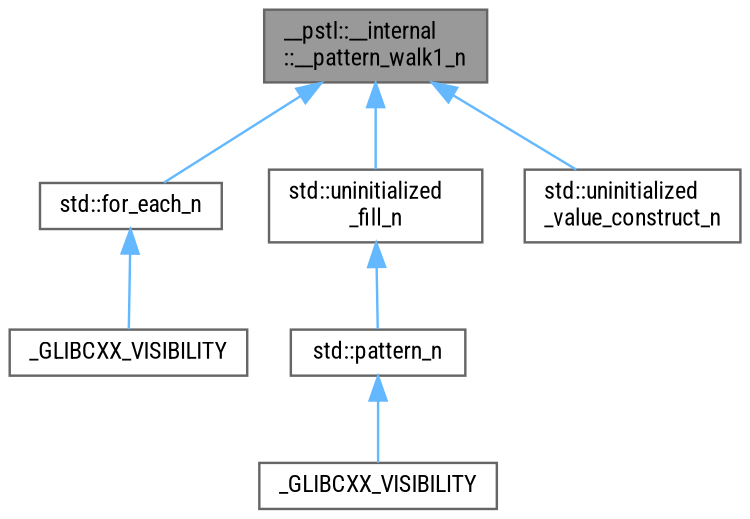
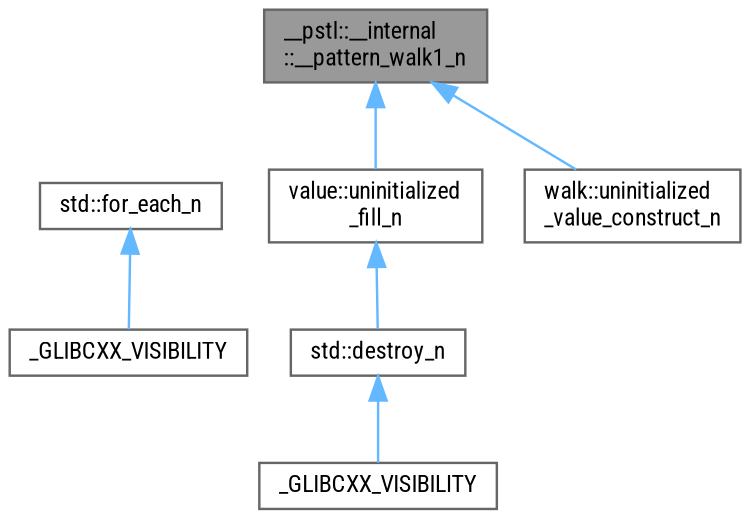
edge "std::for_each_n" -> "__pstl::__internal ::__pattern_walk1_n": removed
node "std::uninitialized _fill_n": label "std::uninitialized _fill_n" -> "value::uninitialized _fill_n"
node "std::uninitialized _value_construct_n": label "std::uninitialized _value_construct_n" -> "walk::uninitialized _value_construct_n"
node "std::pattern_n": label "std::pattern_n" -> "std::destroy_n"
